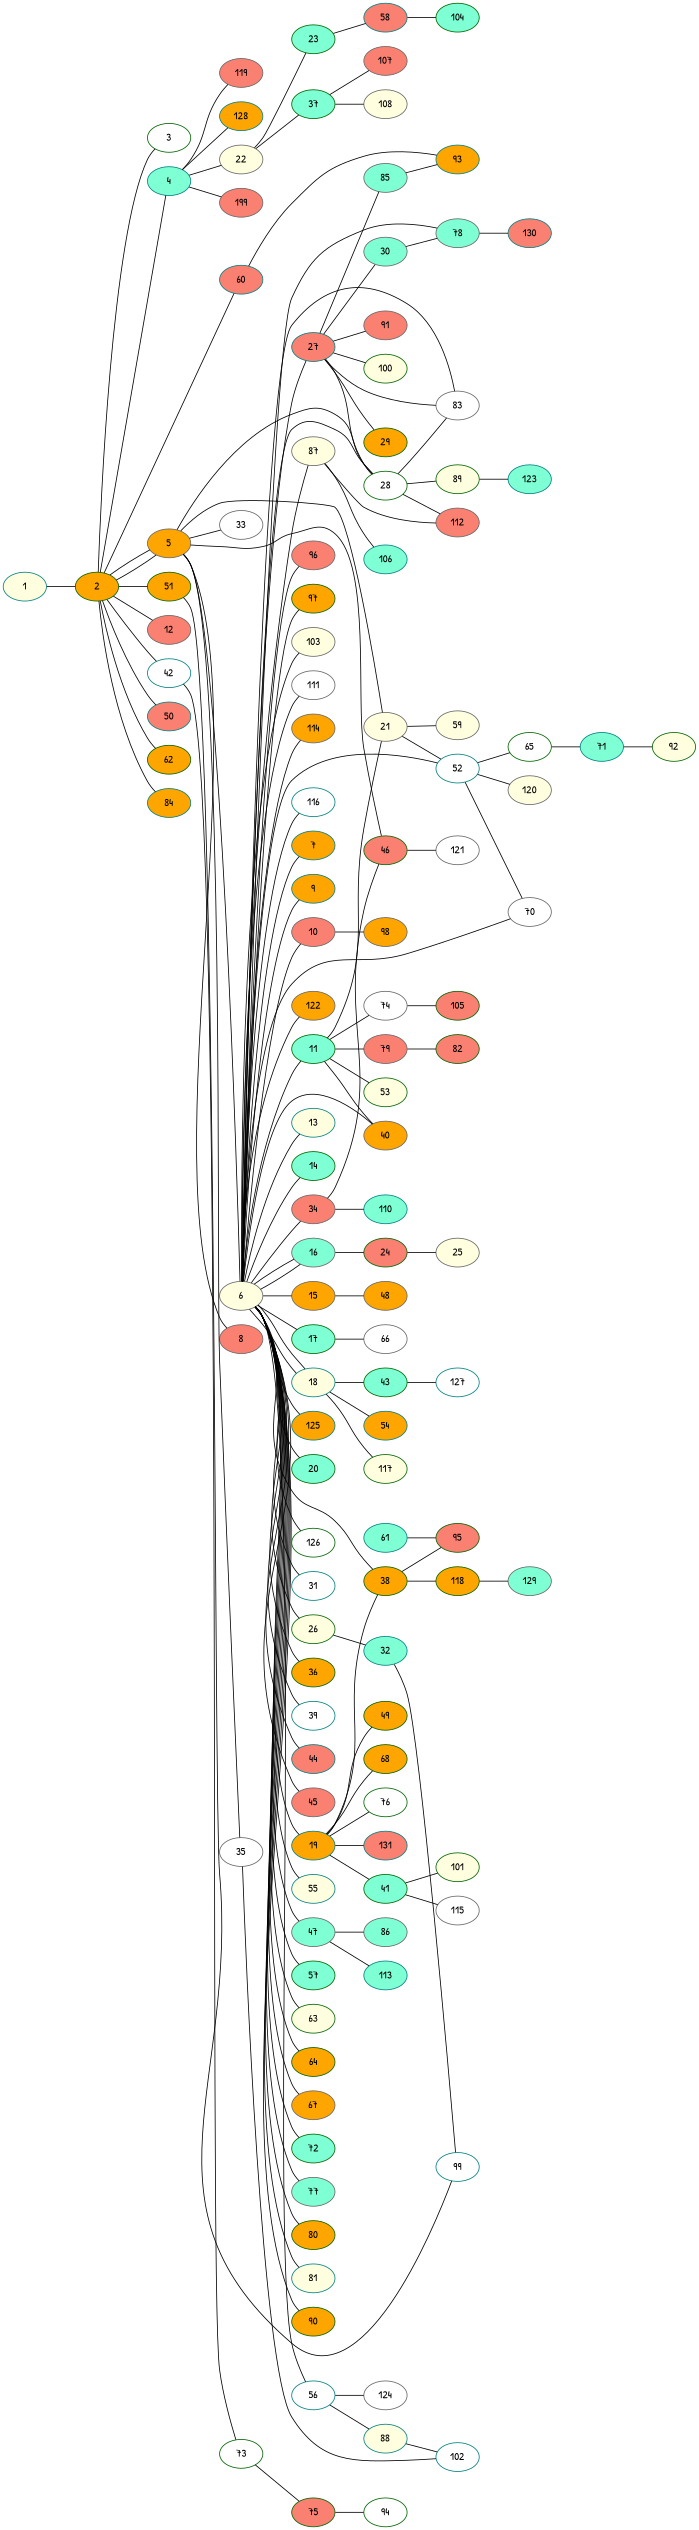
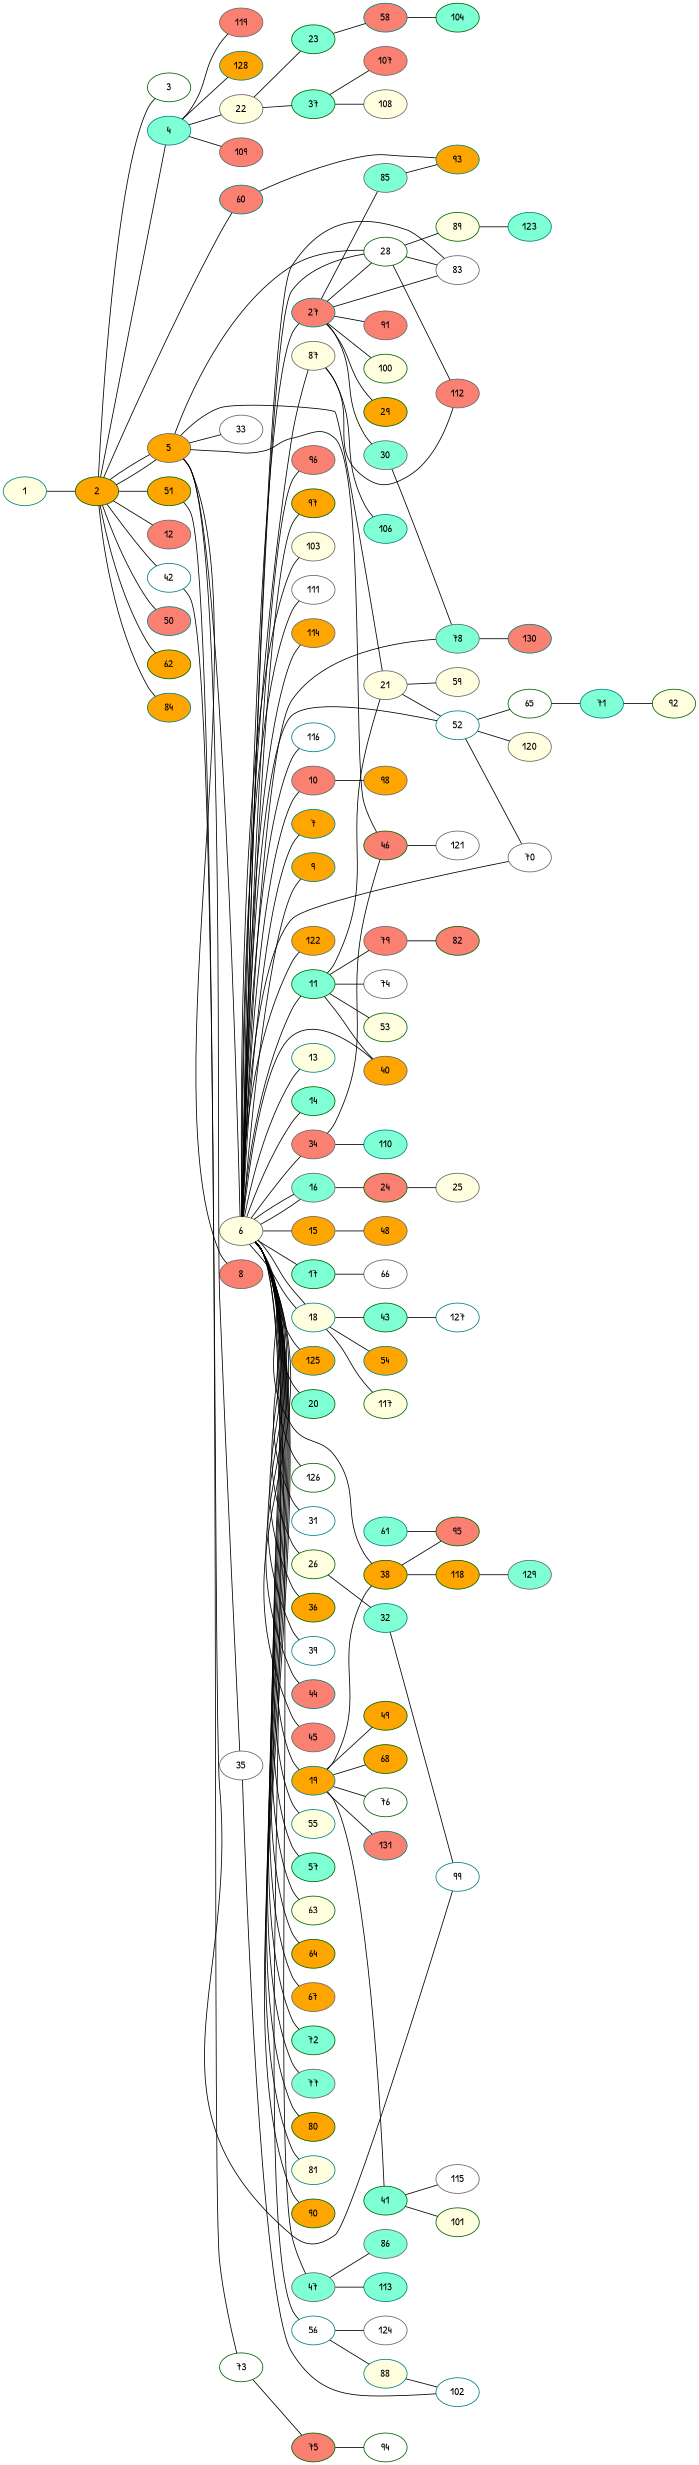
node "199": label "199" -> "109"
node "105": removed
